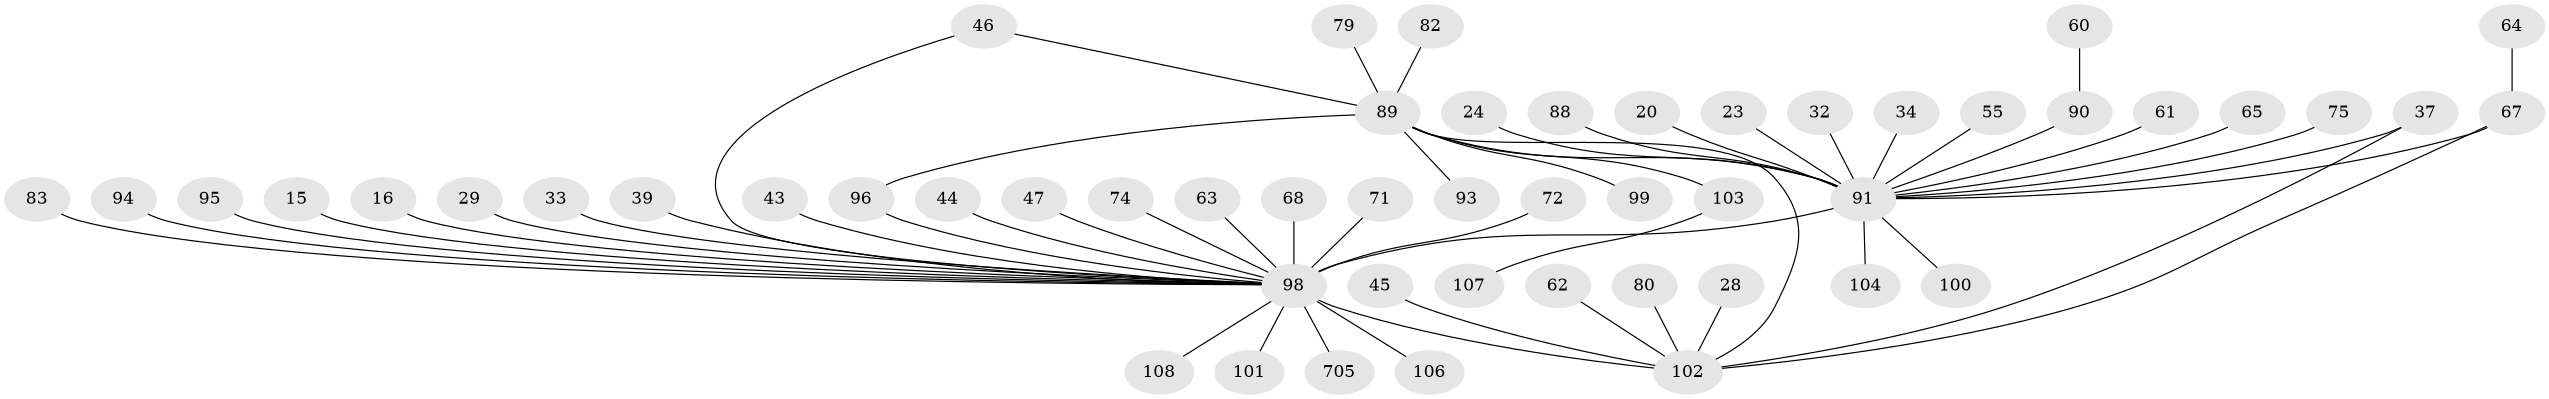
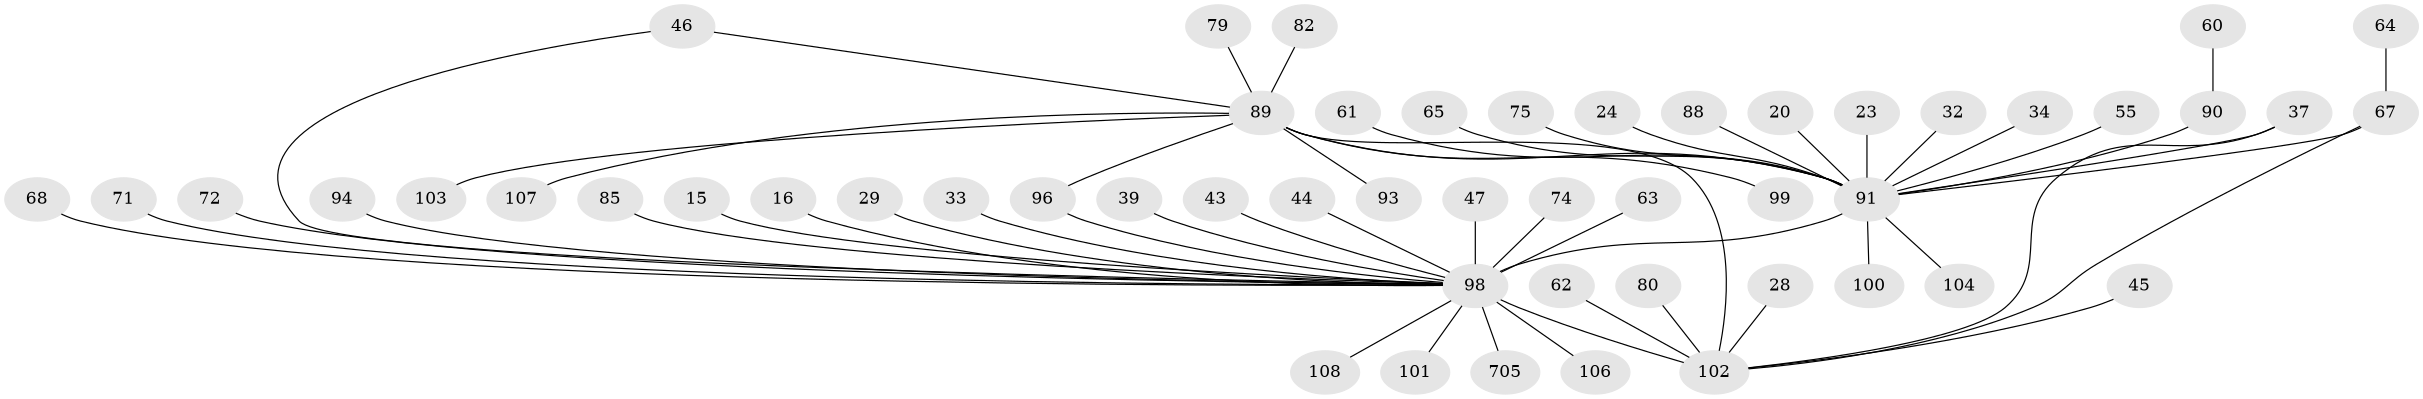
node "83": removed
node "95": label "95" -> "85"
edge "103" -- "107": now "89" -- "107"
